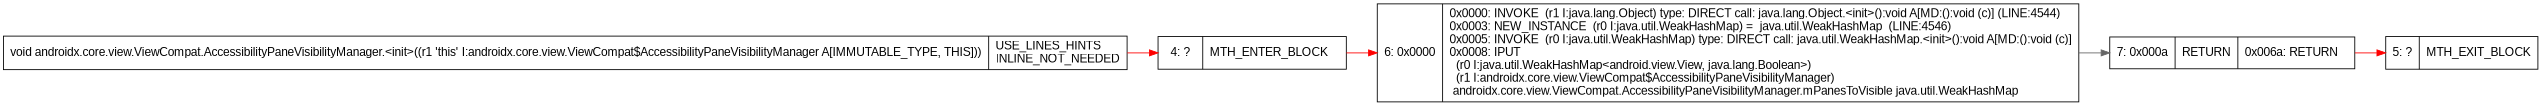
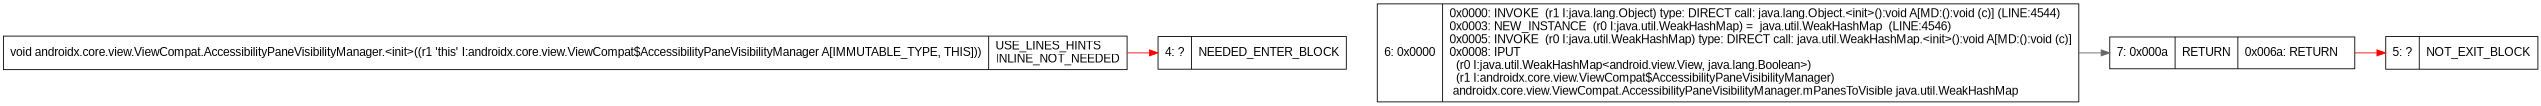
node "4: ?": text "MTH_ENTER_BLOCK" -> "NEEDED_ENTER_BLOCK"
node "5: ?": text "MTH_EXIT_BLOCK" -> "NOT_EXIT_BLOCK"
edge "4: ?" -> "6: 0x0000": removed
